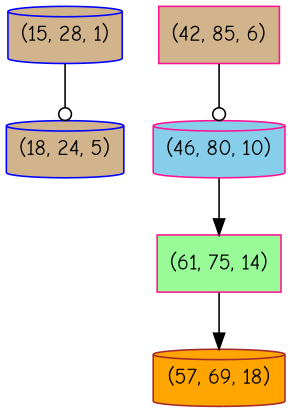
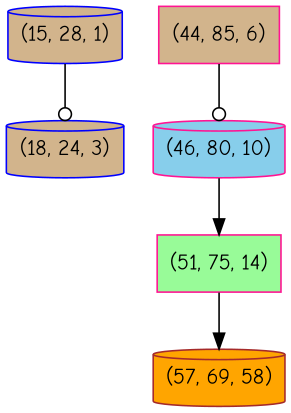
node "(42, 85, 6)": label "(42, 85, 6)" -> "(44, 85, 6)"
node "(18, 24, 5)": label "(18, 24, 5)" -> "(18, 24, 3)"
node "(61, 75, 14)": label "(61, 75, 14)" -> "(51, 75, 14)"
node "(57, 69, 18)": label "(57, 69, 18)" -> "(57, 69, 58)"
